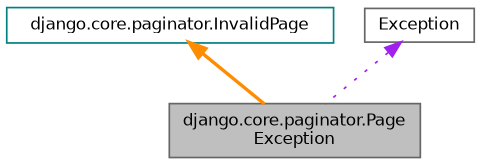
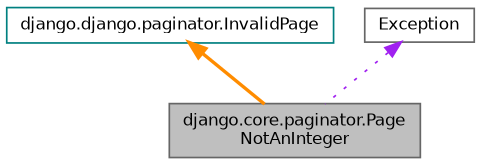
node "django.core.paginator.InvalidPage": label "django.core.paginator.InvalidPage" -> "django.django.paginator.InvalidPage"
node "django.core.paginator.Page Exception": label "django.core.paginator.Page Exception" -> "django.core.paginator.Page NotAnInteger"
